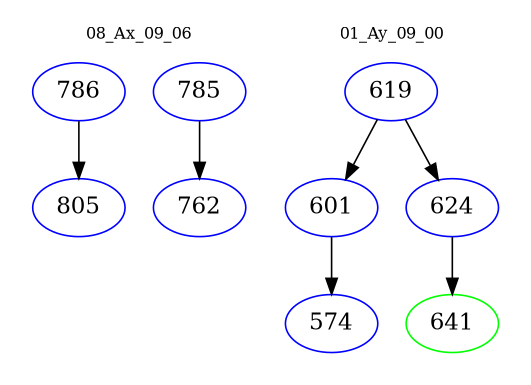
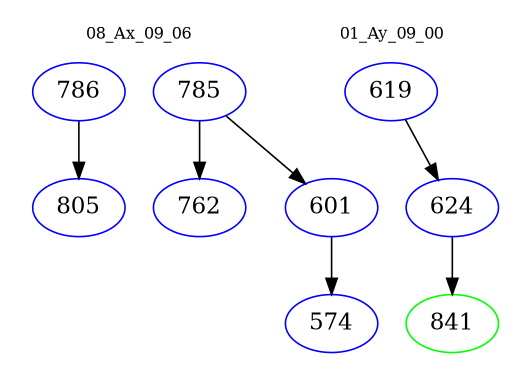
edge "619" -> "601": now "785" -> "601"
node "641": label "641" -> "841"
